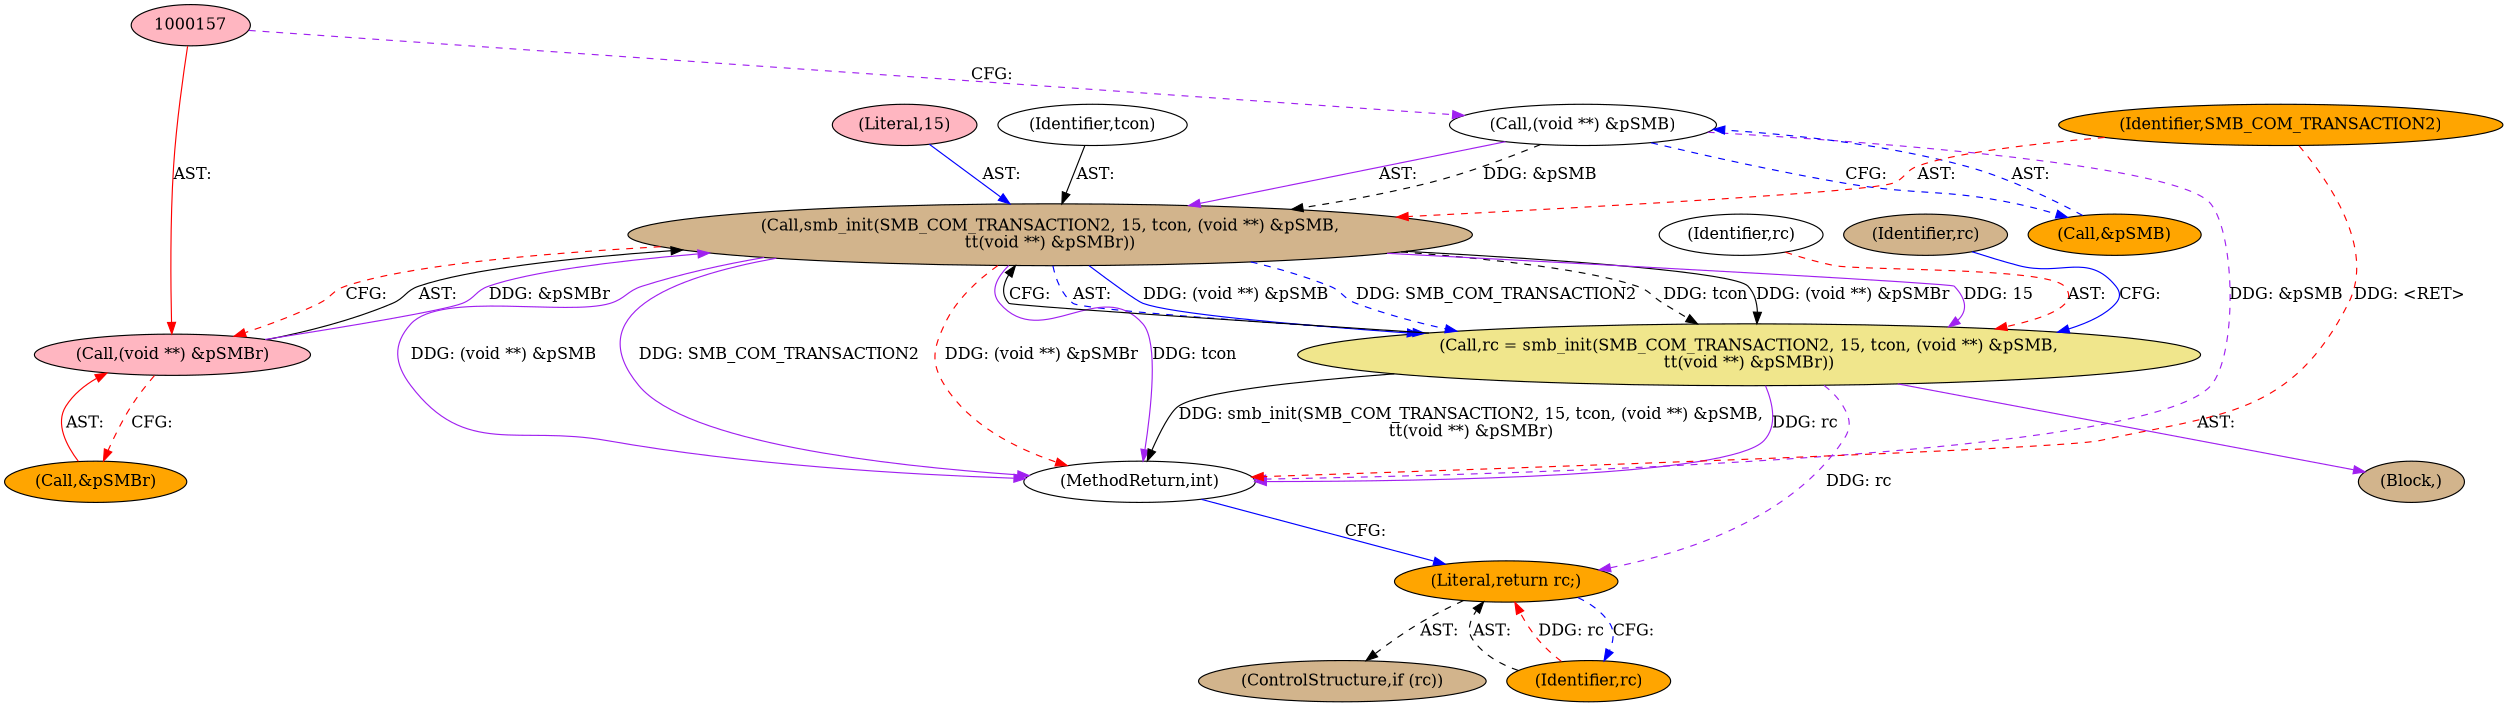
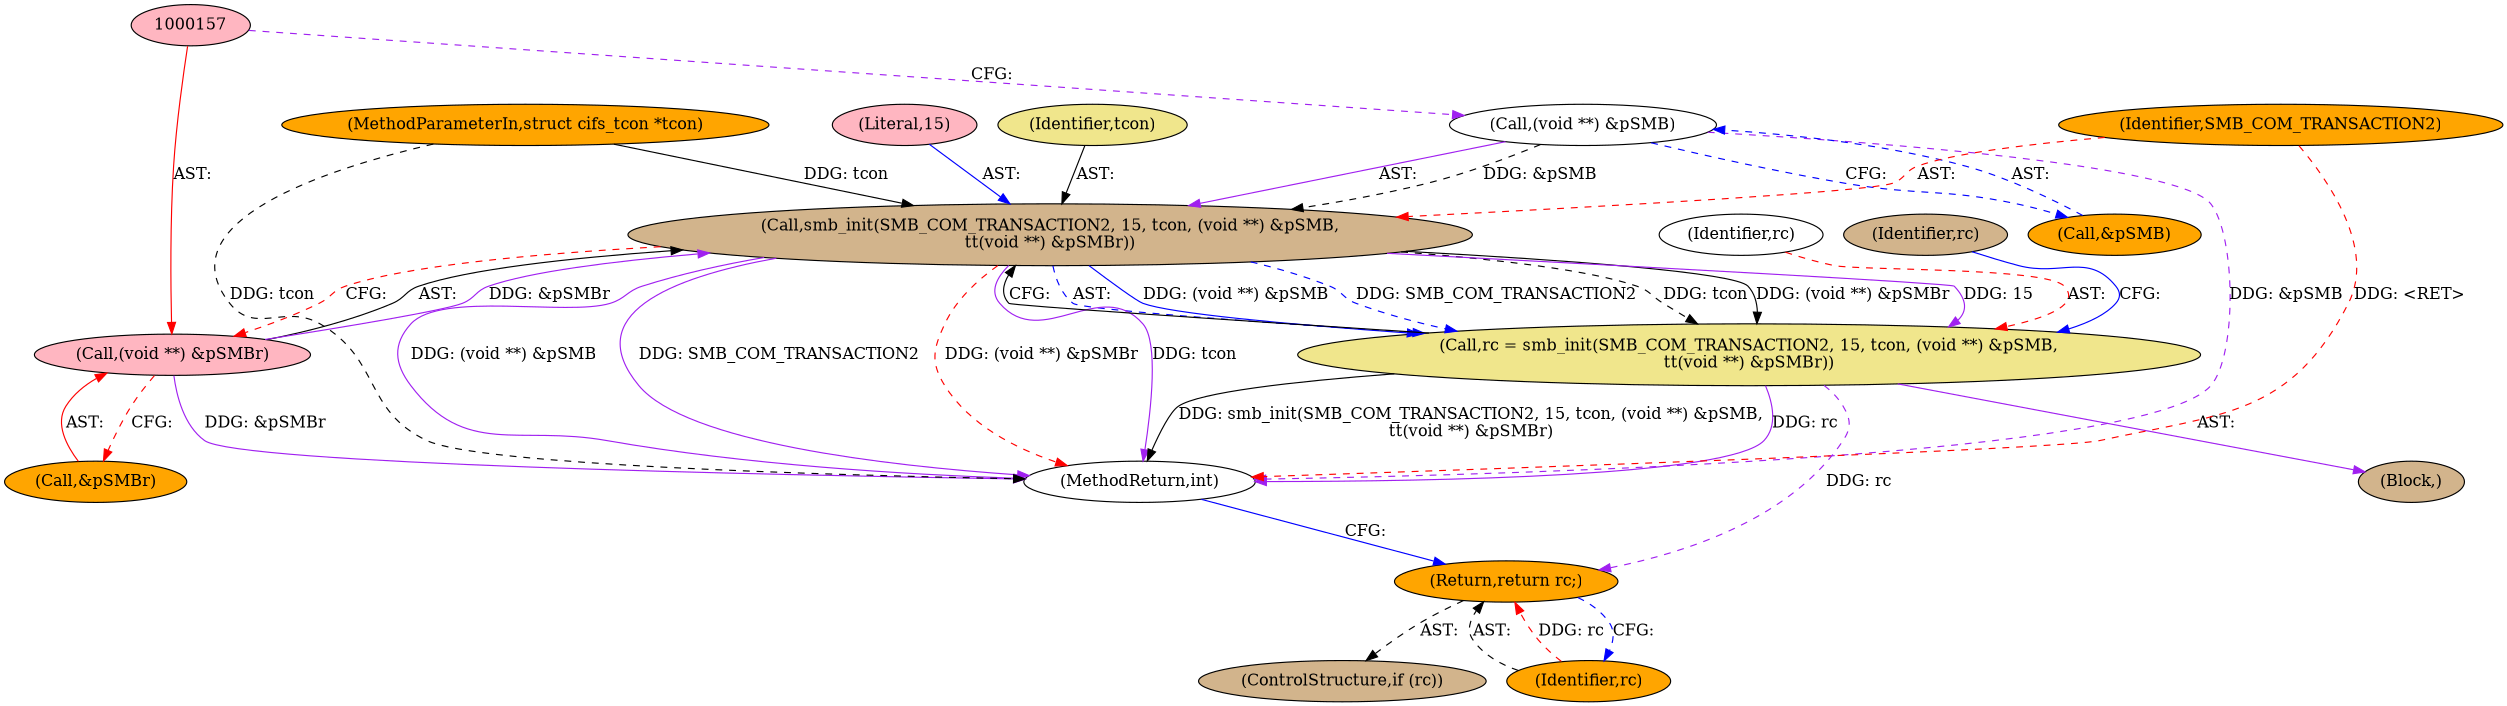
node "(MethodParameterIn,struct cifs_tcon *tcon)": added
node "(Identifier,tcon)": fillcolor white -> khaki
edge "(Call,(void **) &pSMBr)" -> "(MethodReturn,int)": added, label "DDG: &pSMBr"
node "(Literal,return rc;)": label "(Literal,return rc;)" -> "(Return,return rc;)"
